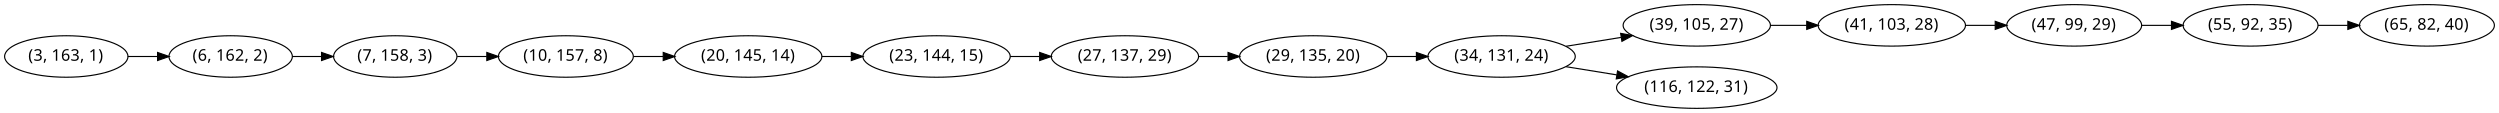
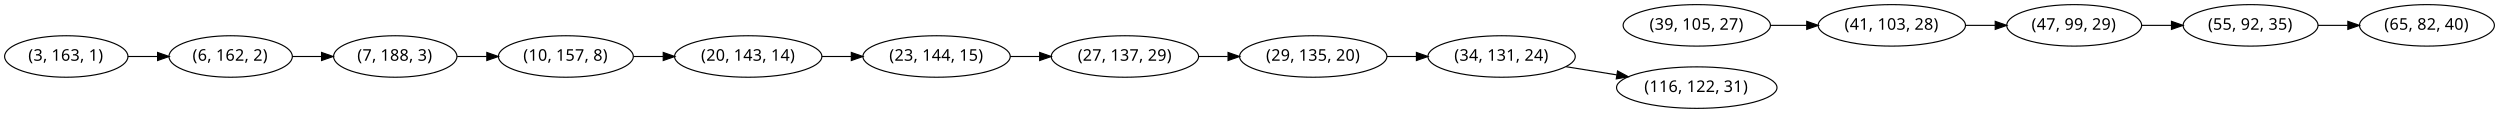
edge "(34, 131, 24)" -> "(39, 105, 27)": removed
node "(7, 158, 3)": label "(7, 158, 3)" -> "(7, 188, 3)"
node "(20, 145, 14)": label "(20, 145, 14)" -> "(20, 143, 14)"
